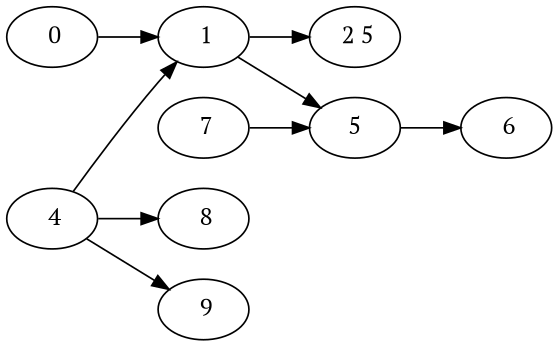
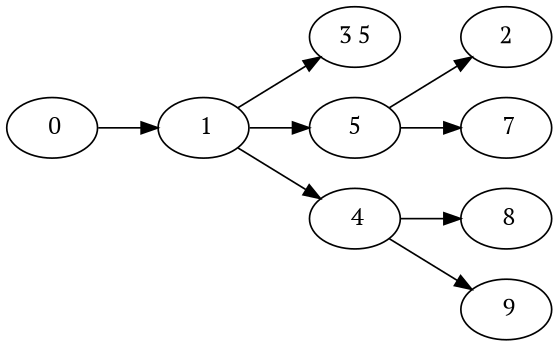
node "2 5": label "2 5" -> "3 5"
edge "7" -> "5": reversed
node "6": label "6" -> "2"
edge "4" -> "1": reversed
